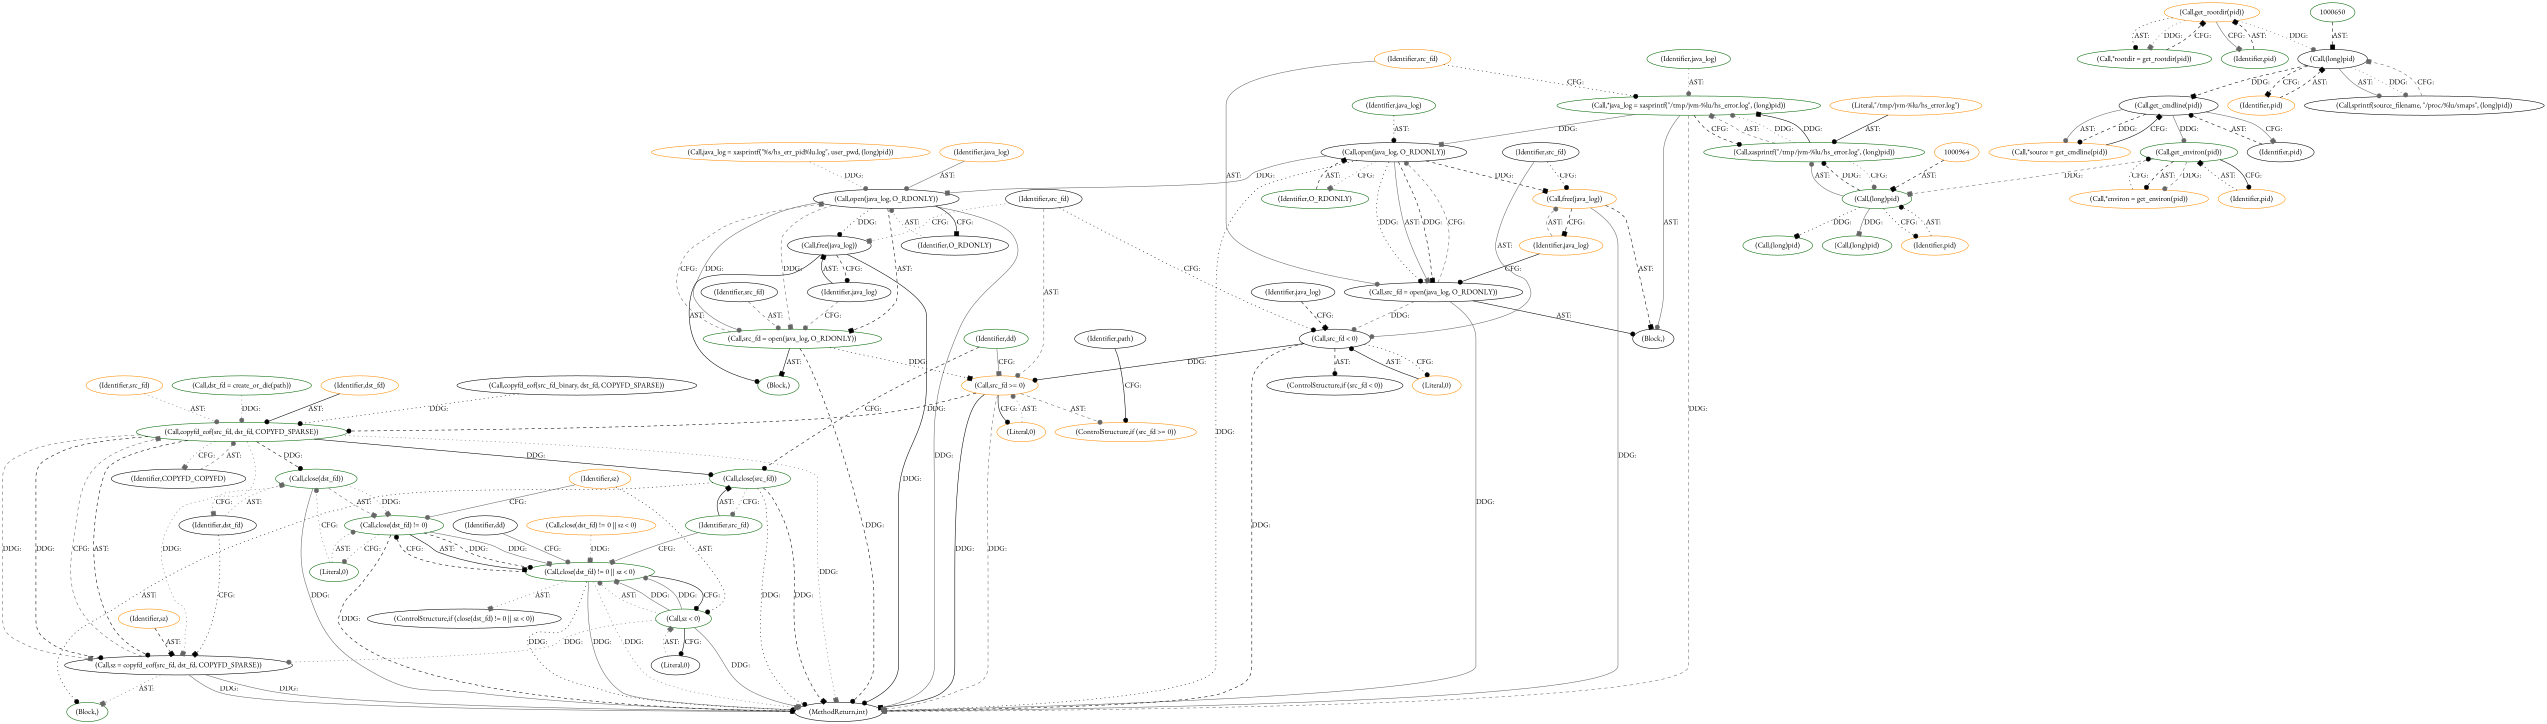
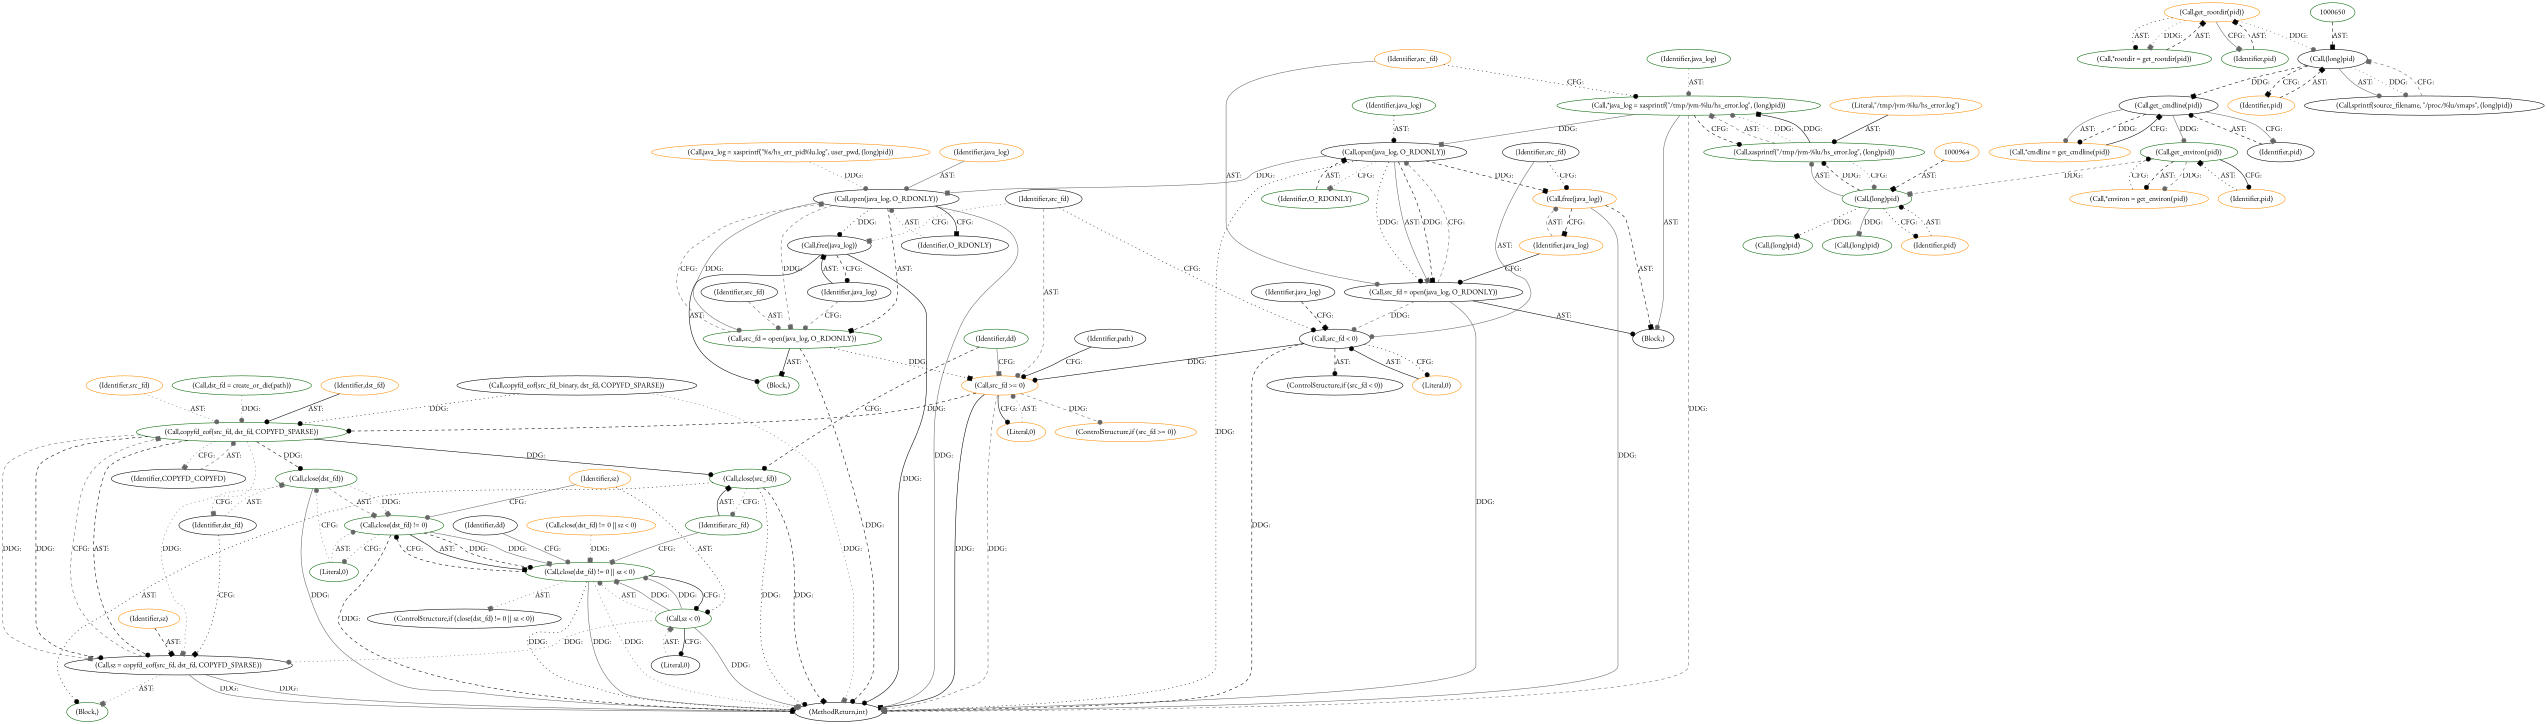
edge "(Call,*rootdir = get_rootdir(pid))" -> "(Call,get_rootdir(pid))": label "CFG: " -> "AST: "
node "(Call,*source = get_cmdline(pid))": label "(Call,*source = get_cmdline(pid))" -> "(Call,*cmdline = get_cmdline(pid))"
edge "(Identifier,path)" -> "(ControlStructure,if (src_fd >= 0))": now "(Identifier,path)" -> "(Call,src_fd >= 0)"
edge "(Call,src_fd >= 0)" -> "(ControlStructure,if (src_fd >= 0))": label "AST: " -> "DDG: "
edge "(Call,copyfd_eof(src_fd, dst_fd, COPYFD_SPARSE))" -> "(MethodReturn,int)": now "(Call,copyfd_eof(src_fd_binary, dst_fd, COPYFD_SPARSE))" -> "(MethodReturn,int)"
